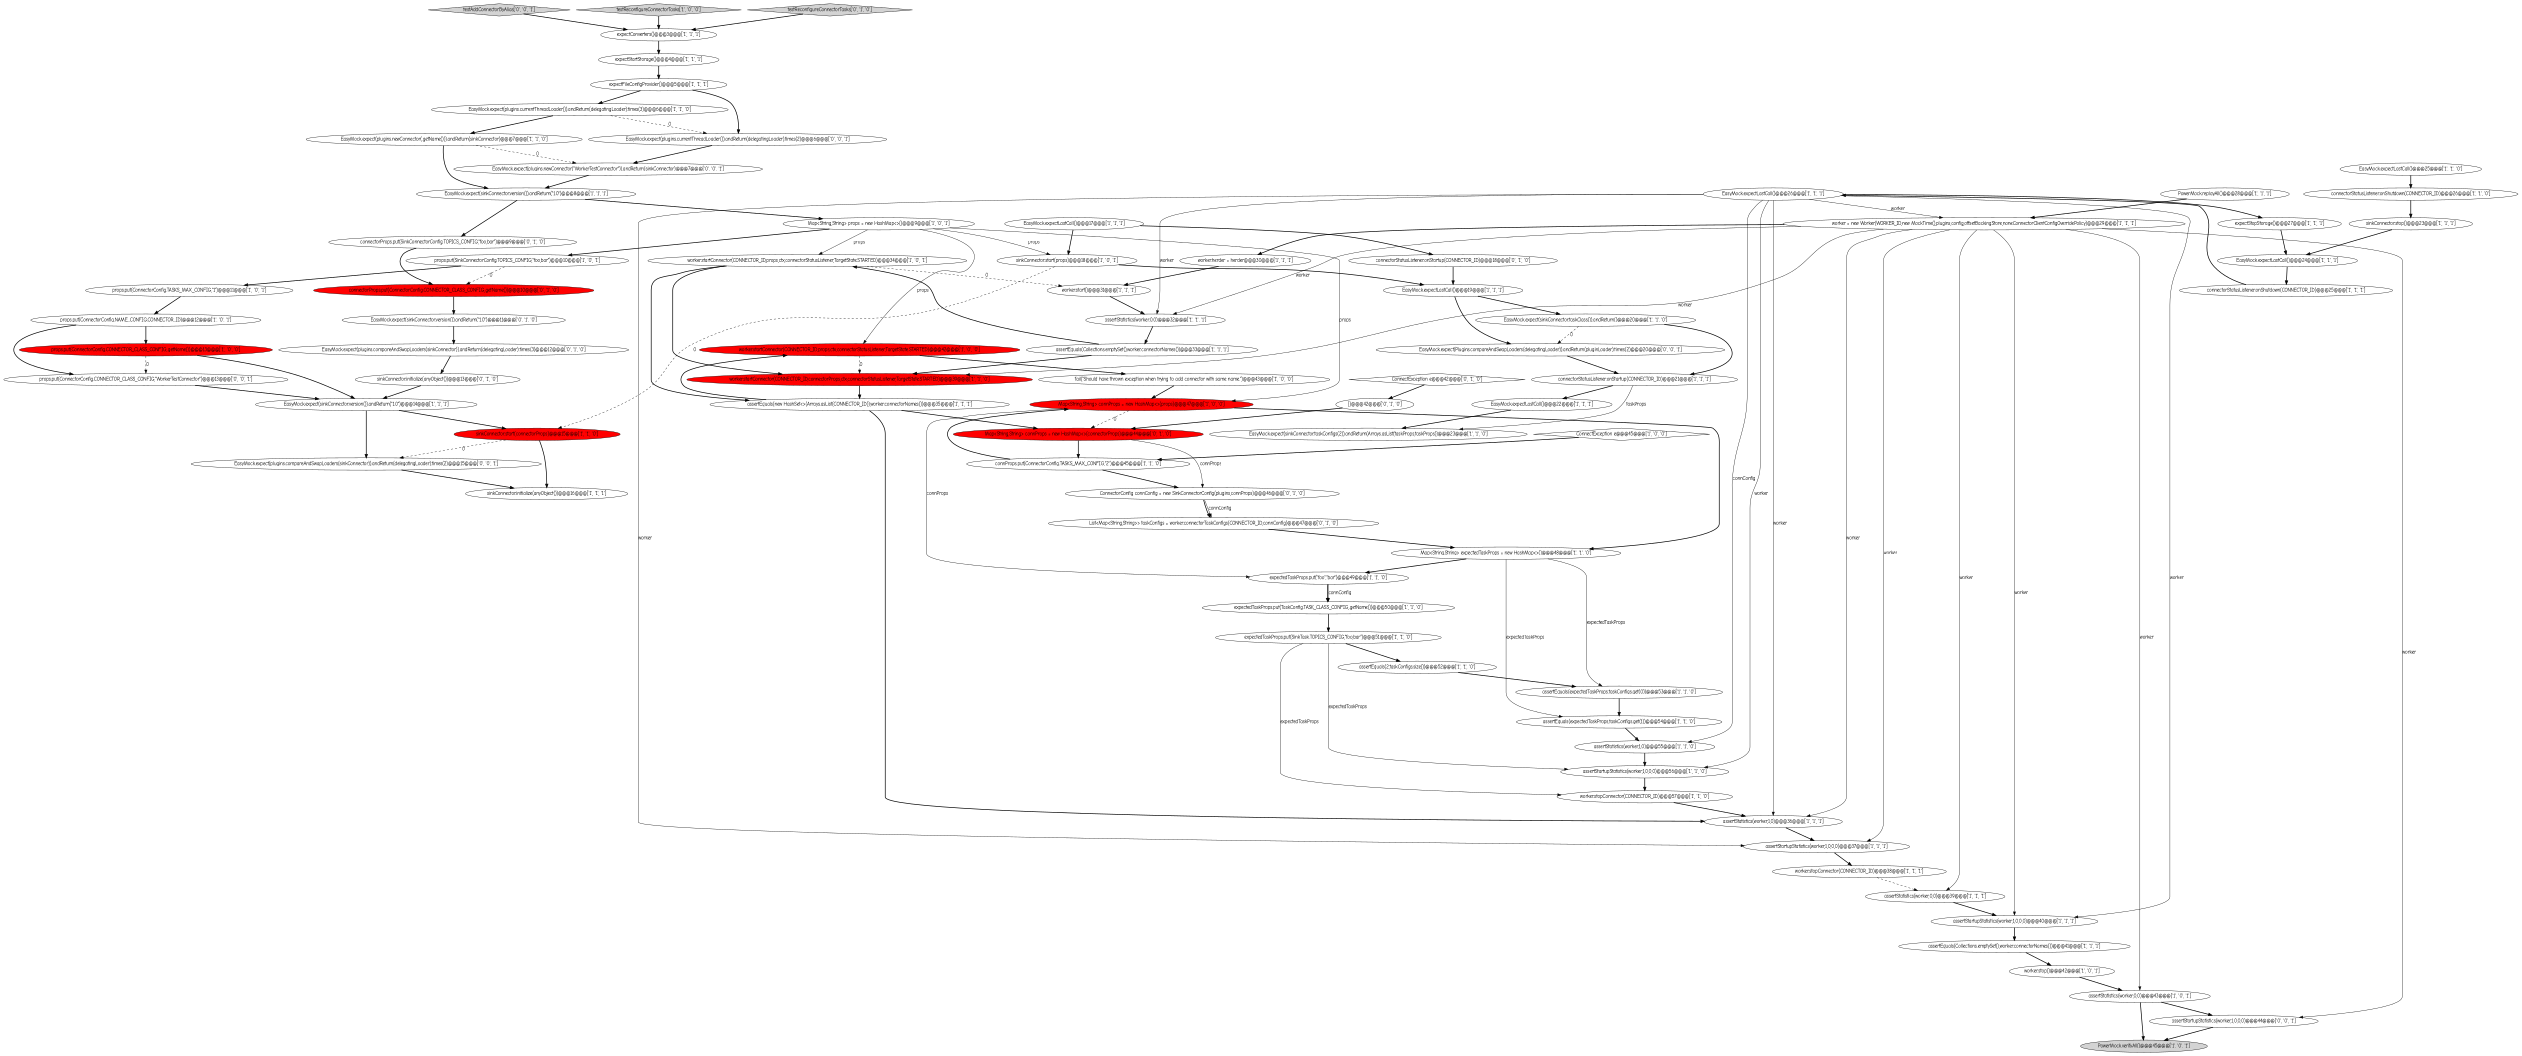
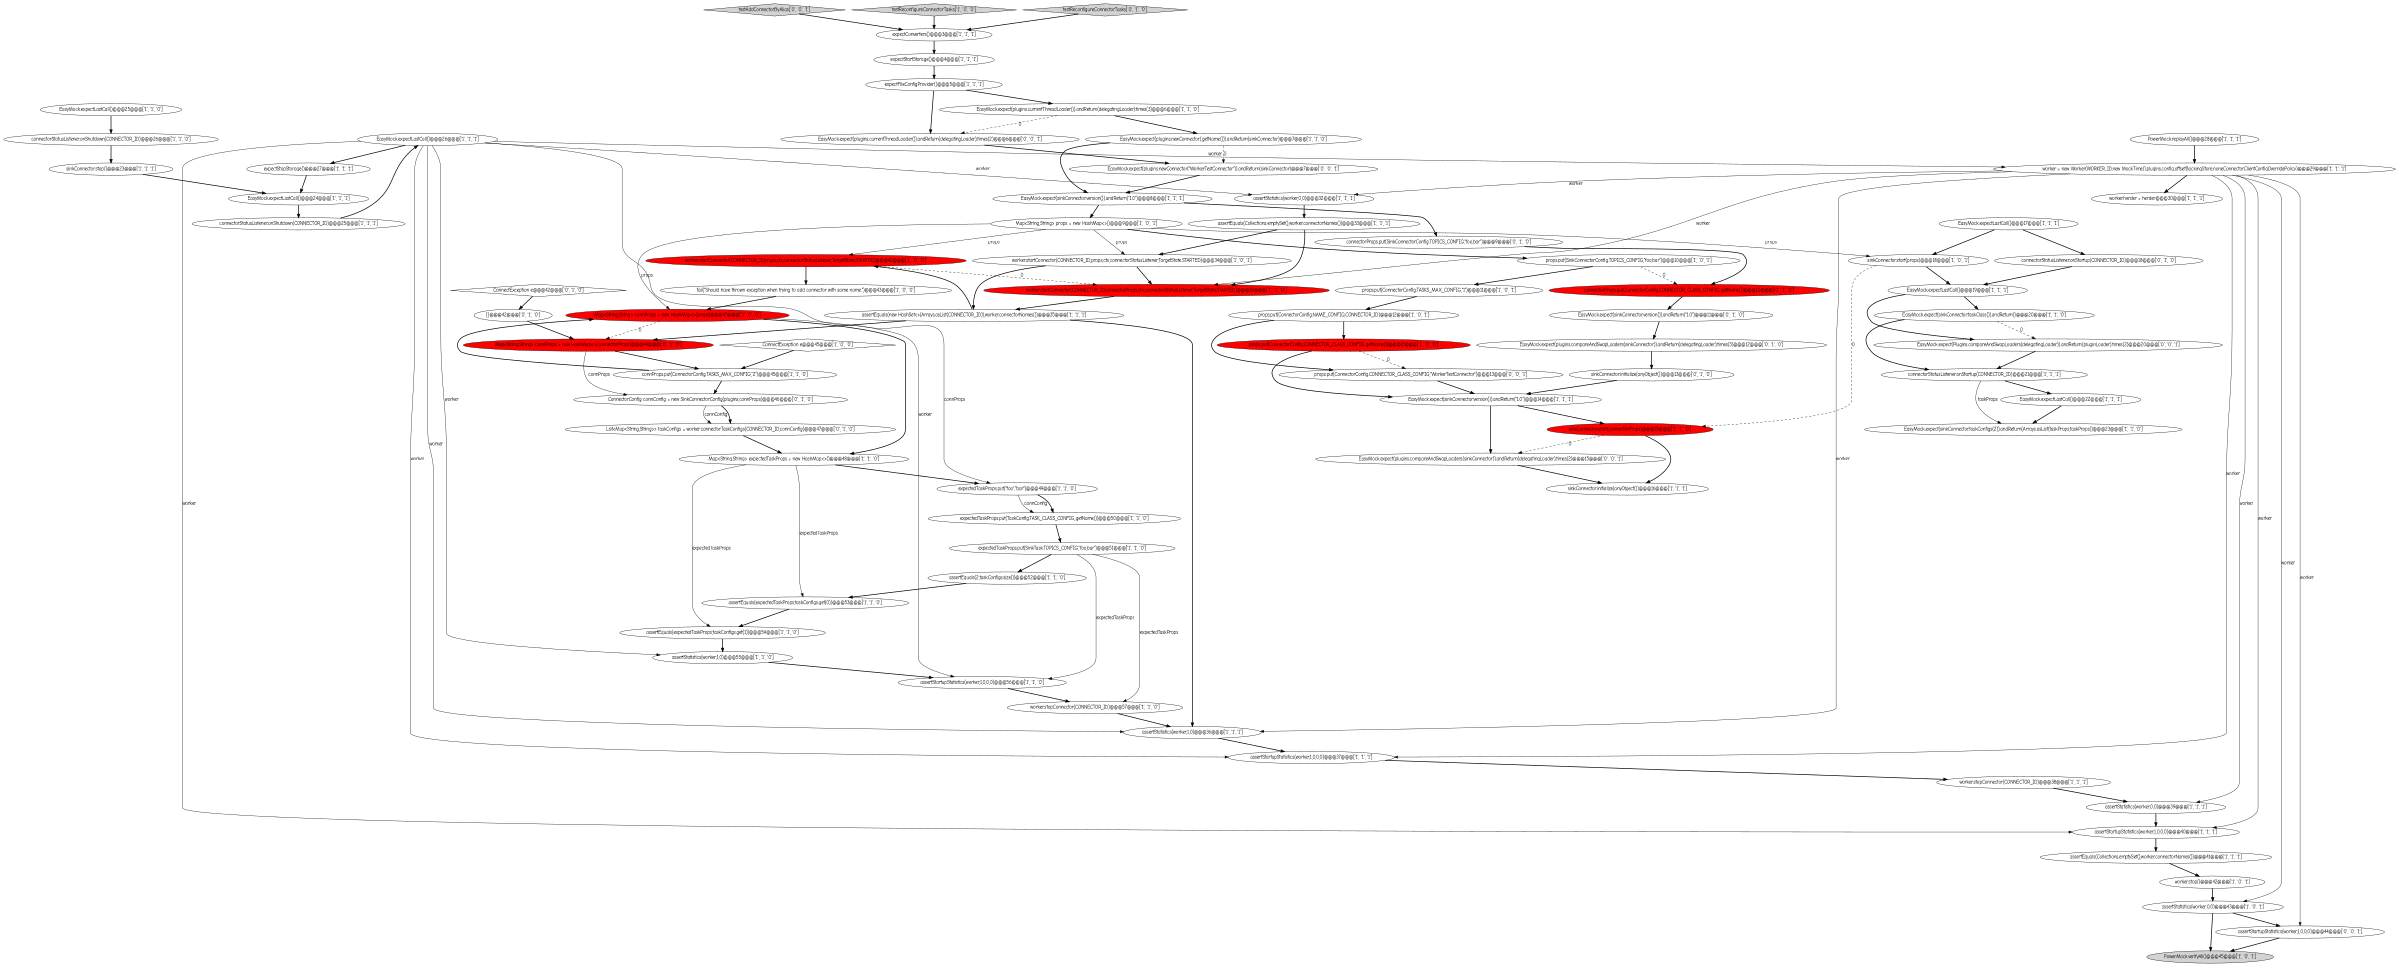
node "worker.start()@@@31@@@['1', '1', '1']": removed
edge "EasyMock.expectLastCall()@@@26@@@['1', '1', '1']" -> "assertStatistics(worker,1,0)@@@55@@@['1', '1', '0']": label "connConfig" -> "worker"
edge "worker.stopConnector(CONNECTOR_ID)@@@38@@@['1', '1', '1']" -> "assertStatistics(worker,0,0)@@@39@@@['1', '1', '1']": style dashed -> bold
